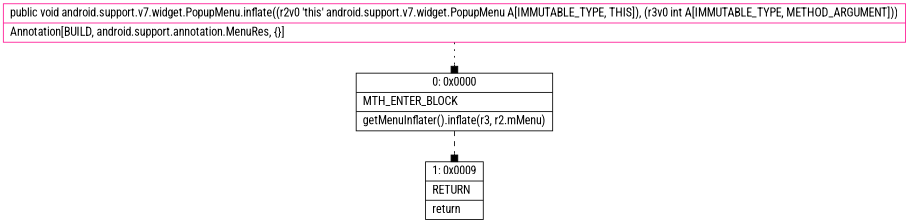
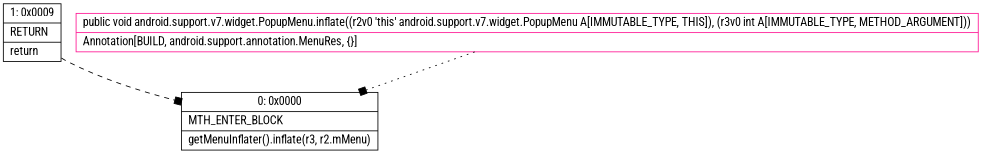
edge "0: 0x0000" -> "1: 0x0009": reversed
